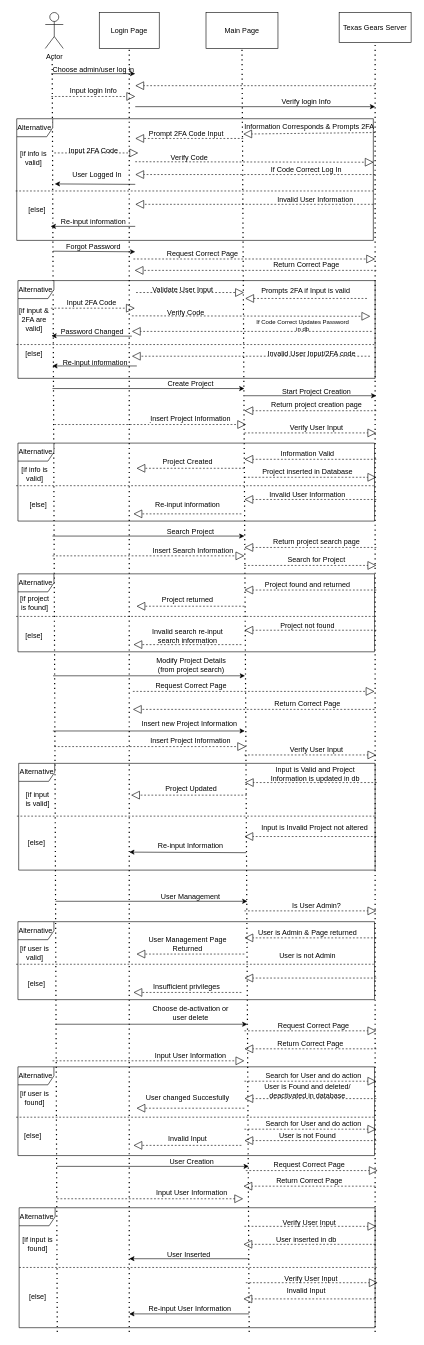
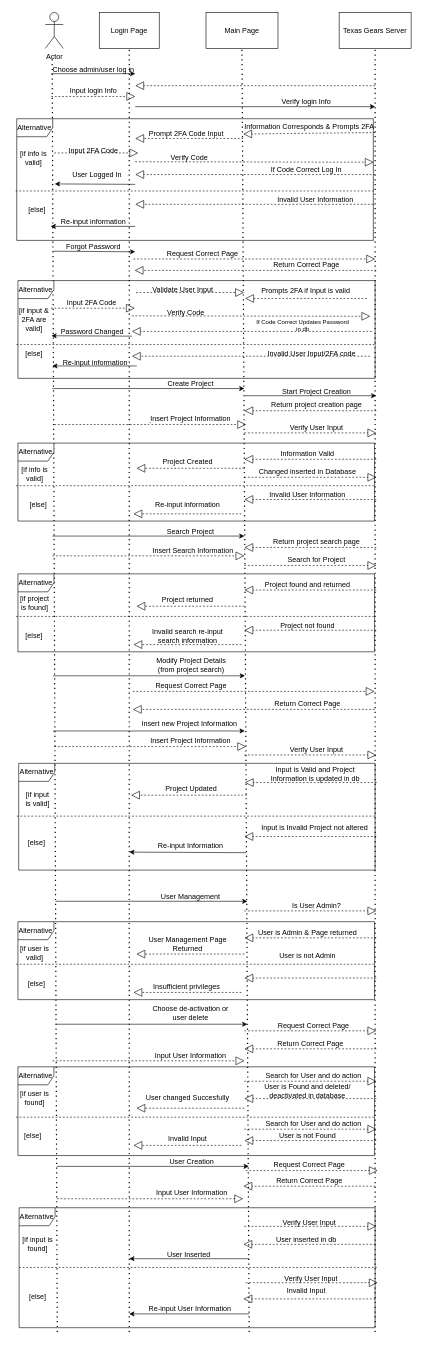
node "Texas Gears Server": size 72x30 -> 72x36
node "Project inserted in Database": label "Project inserted in Database" -> "Changed inserted in Database"
